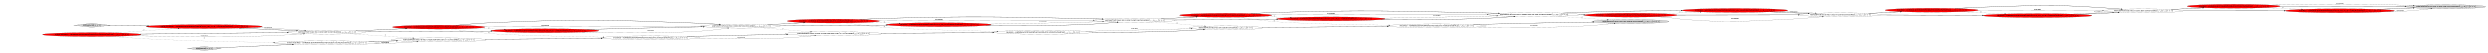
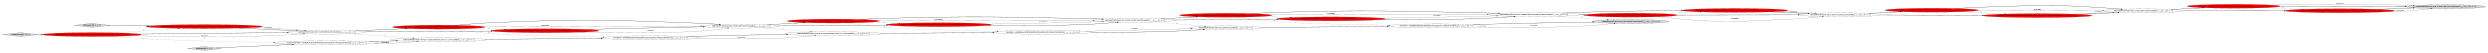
node "testIntegerNotEq['1', '0', '0']": added
